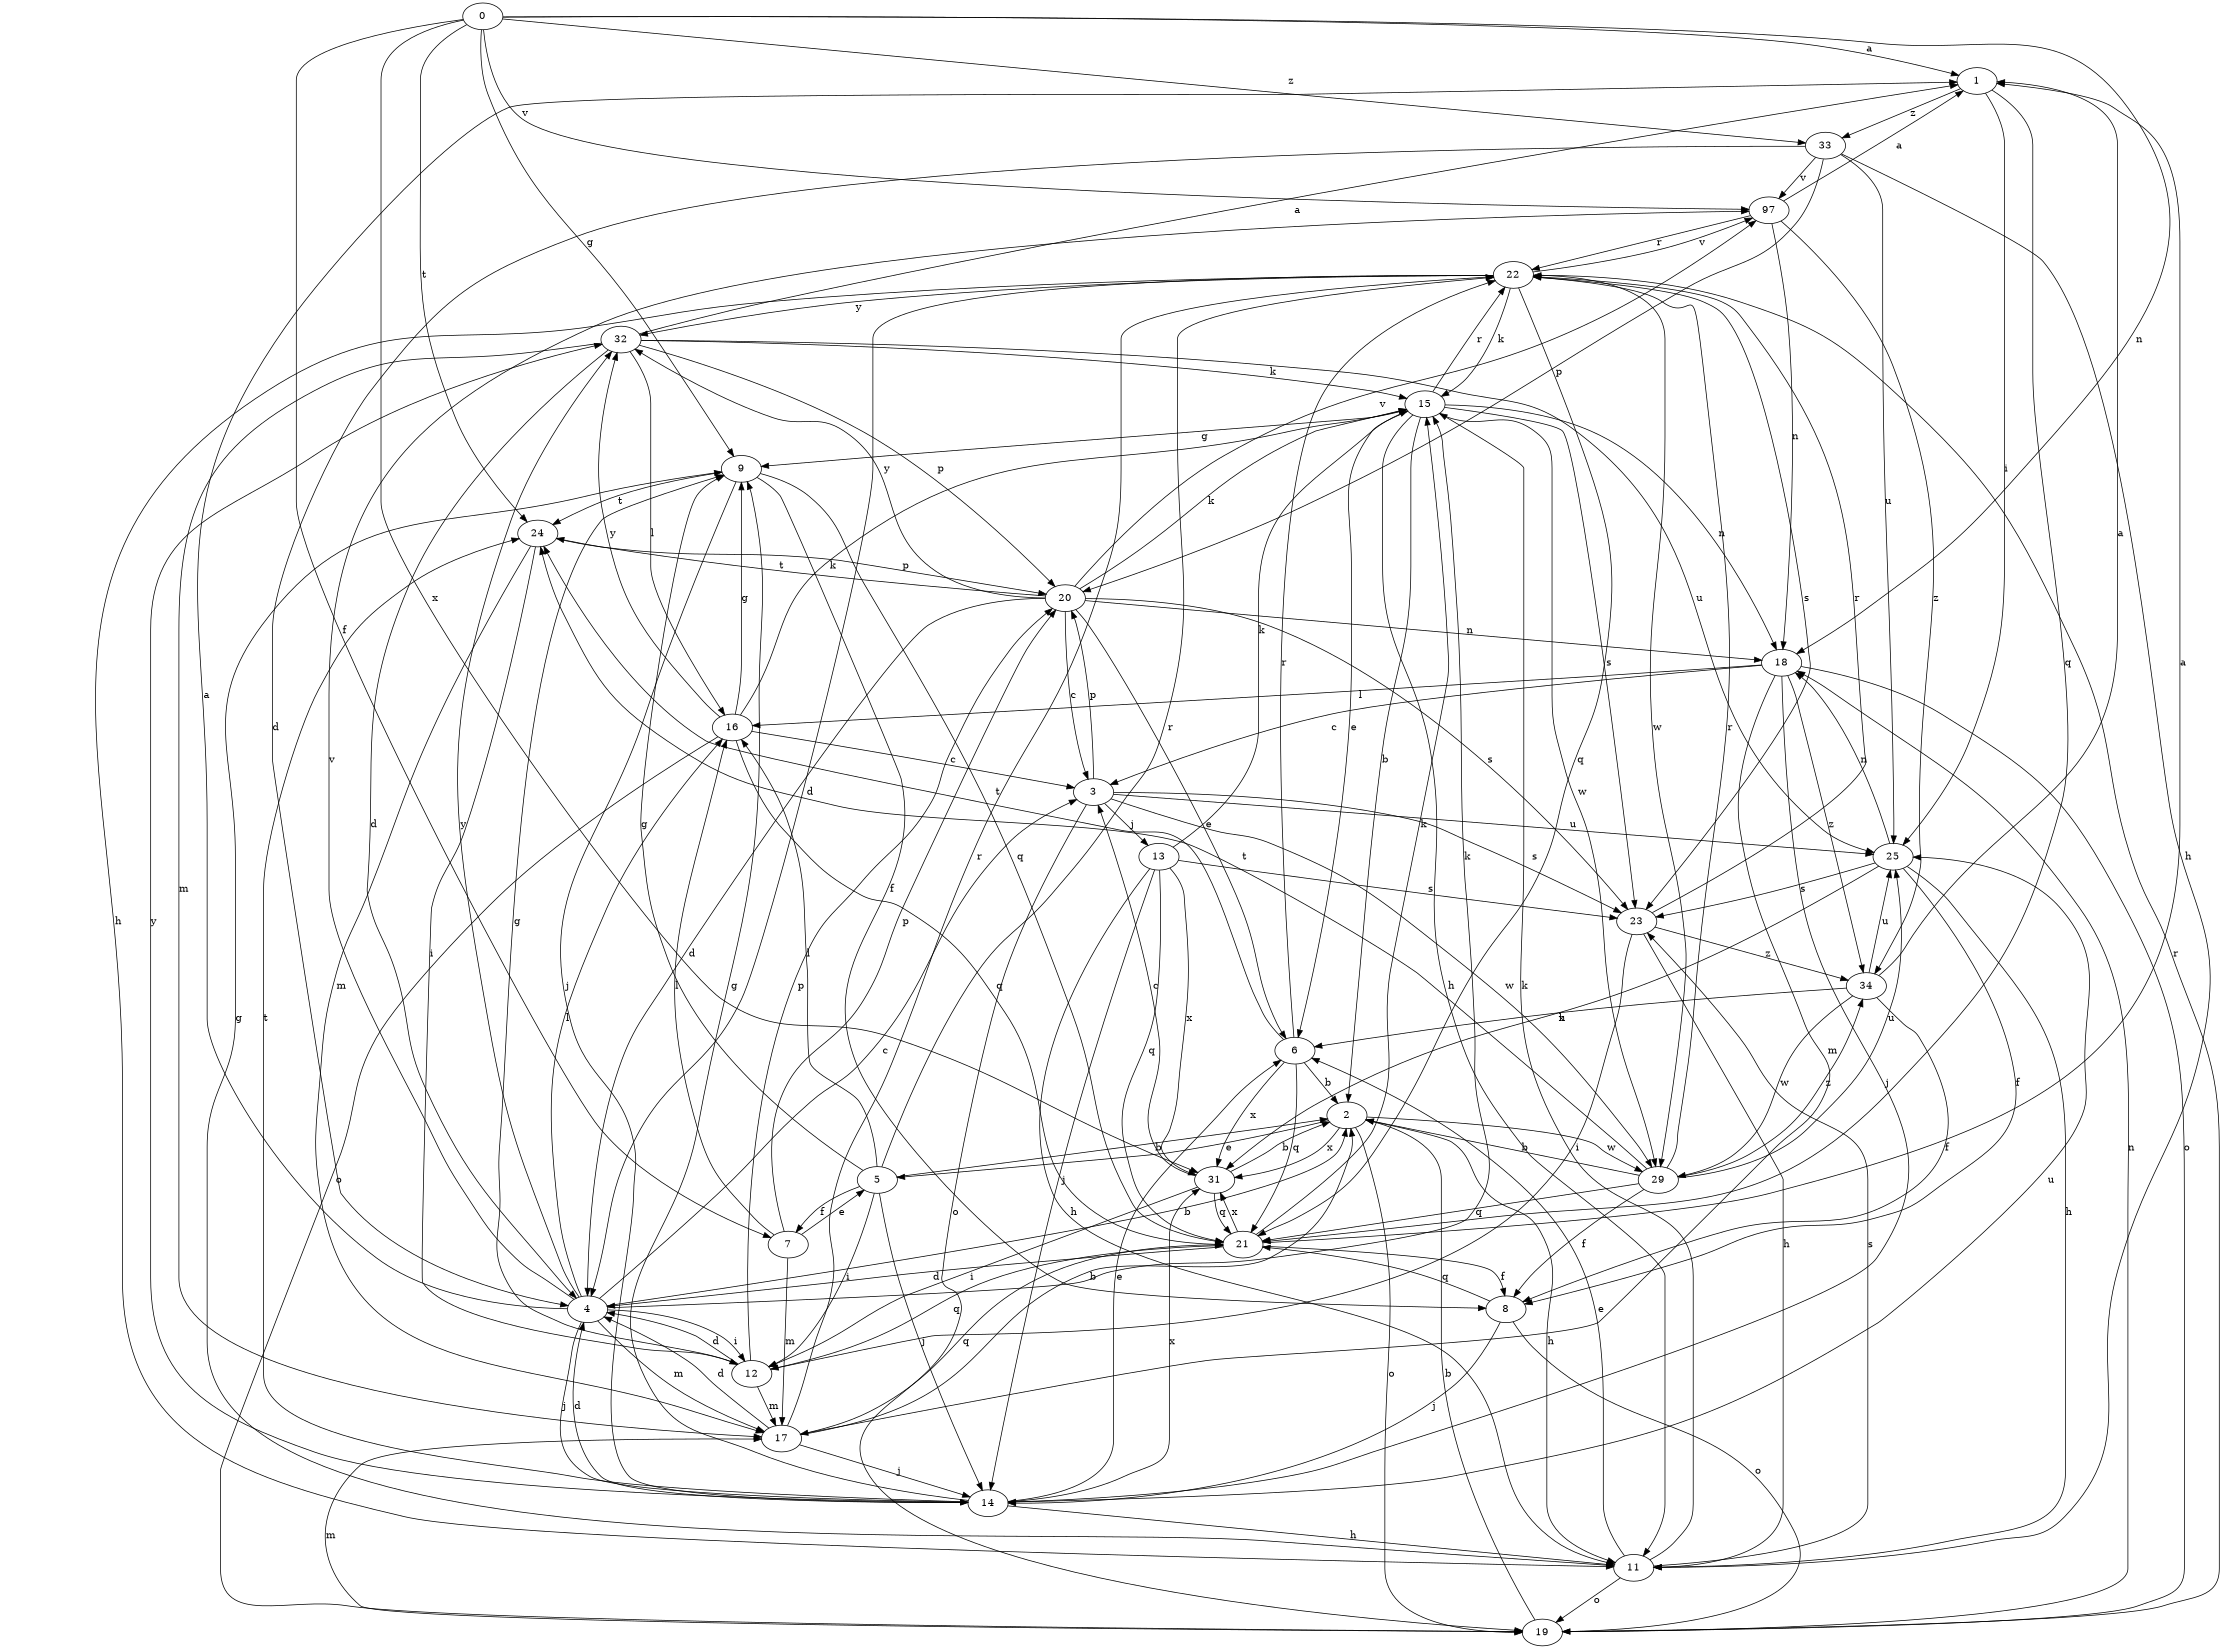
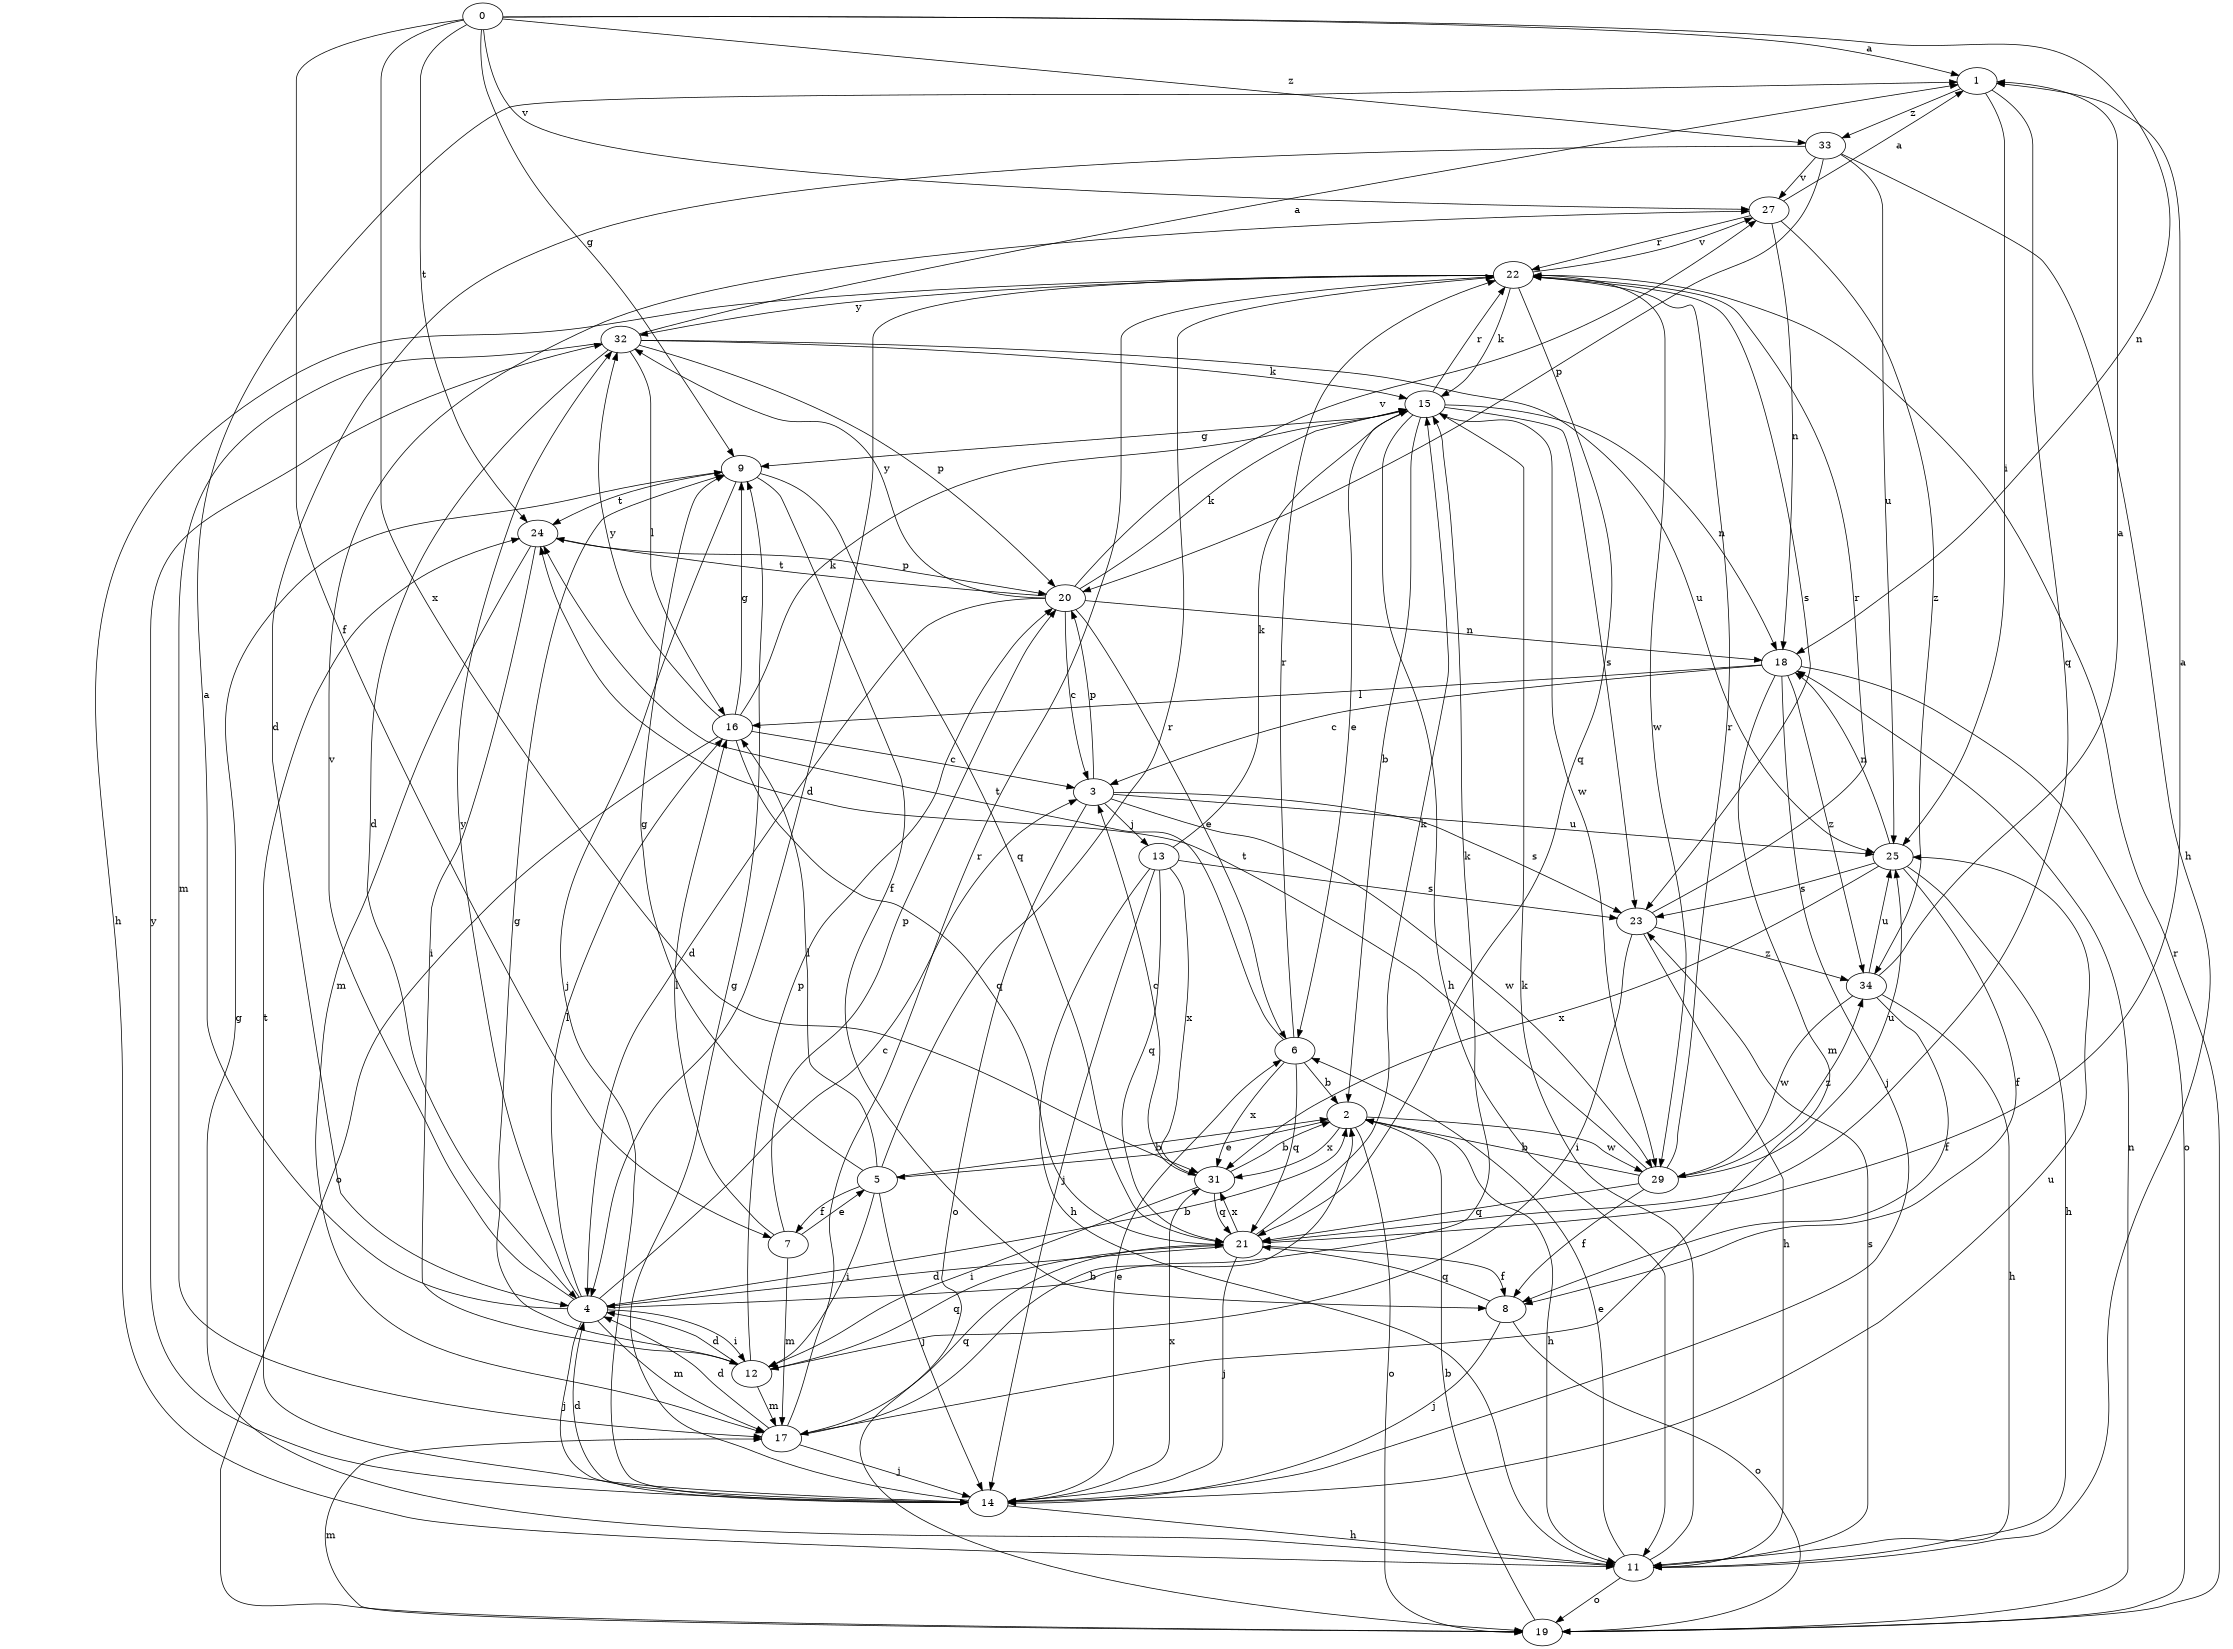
node "97": label "97" -> "27"
edge "20" -> "23": removed, label "s"
edge "34" -> "6": now "34" -> "11"
edge "21" -> "14": added, label "j"
